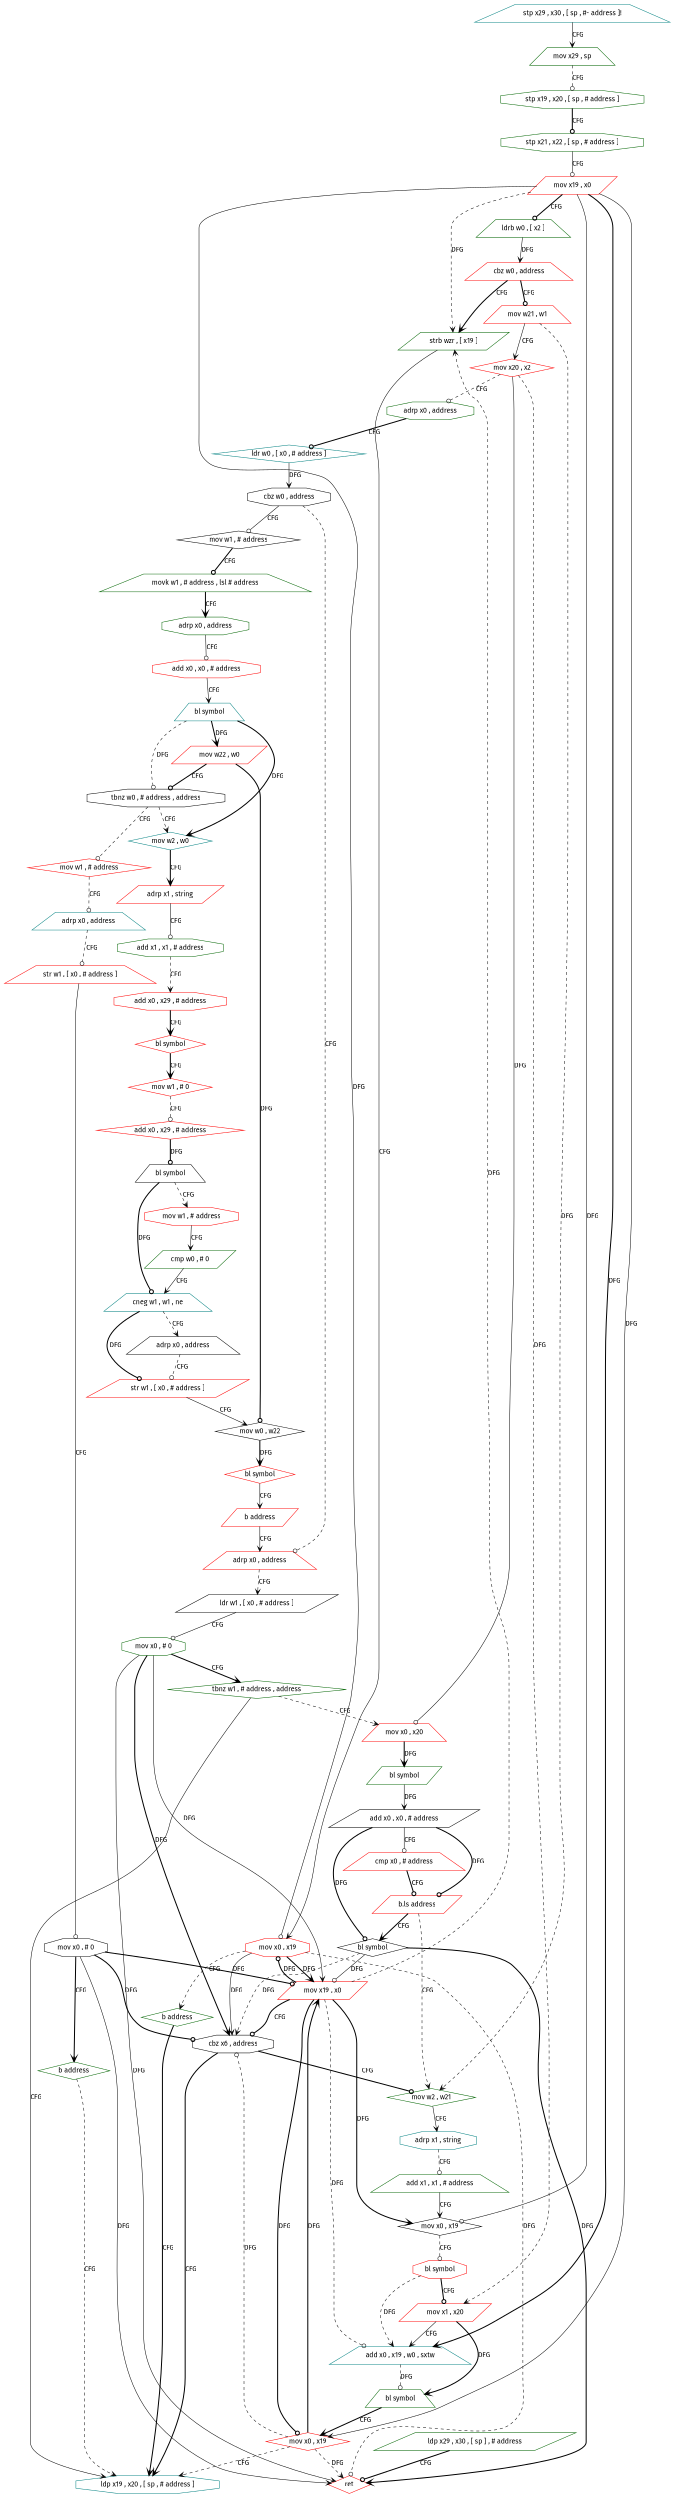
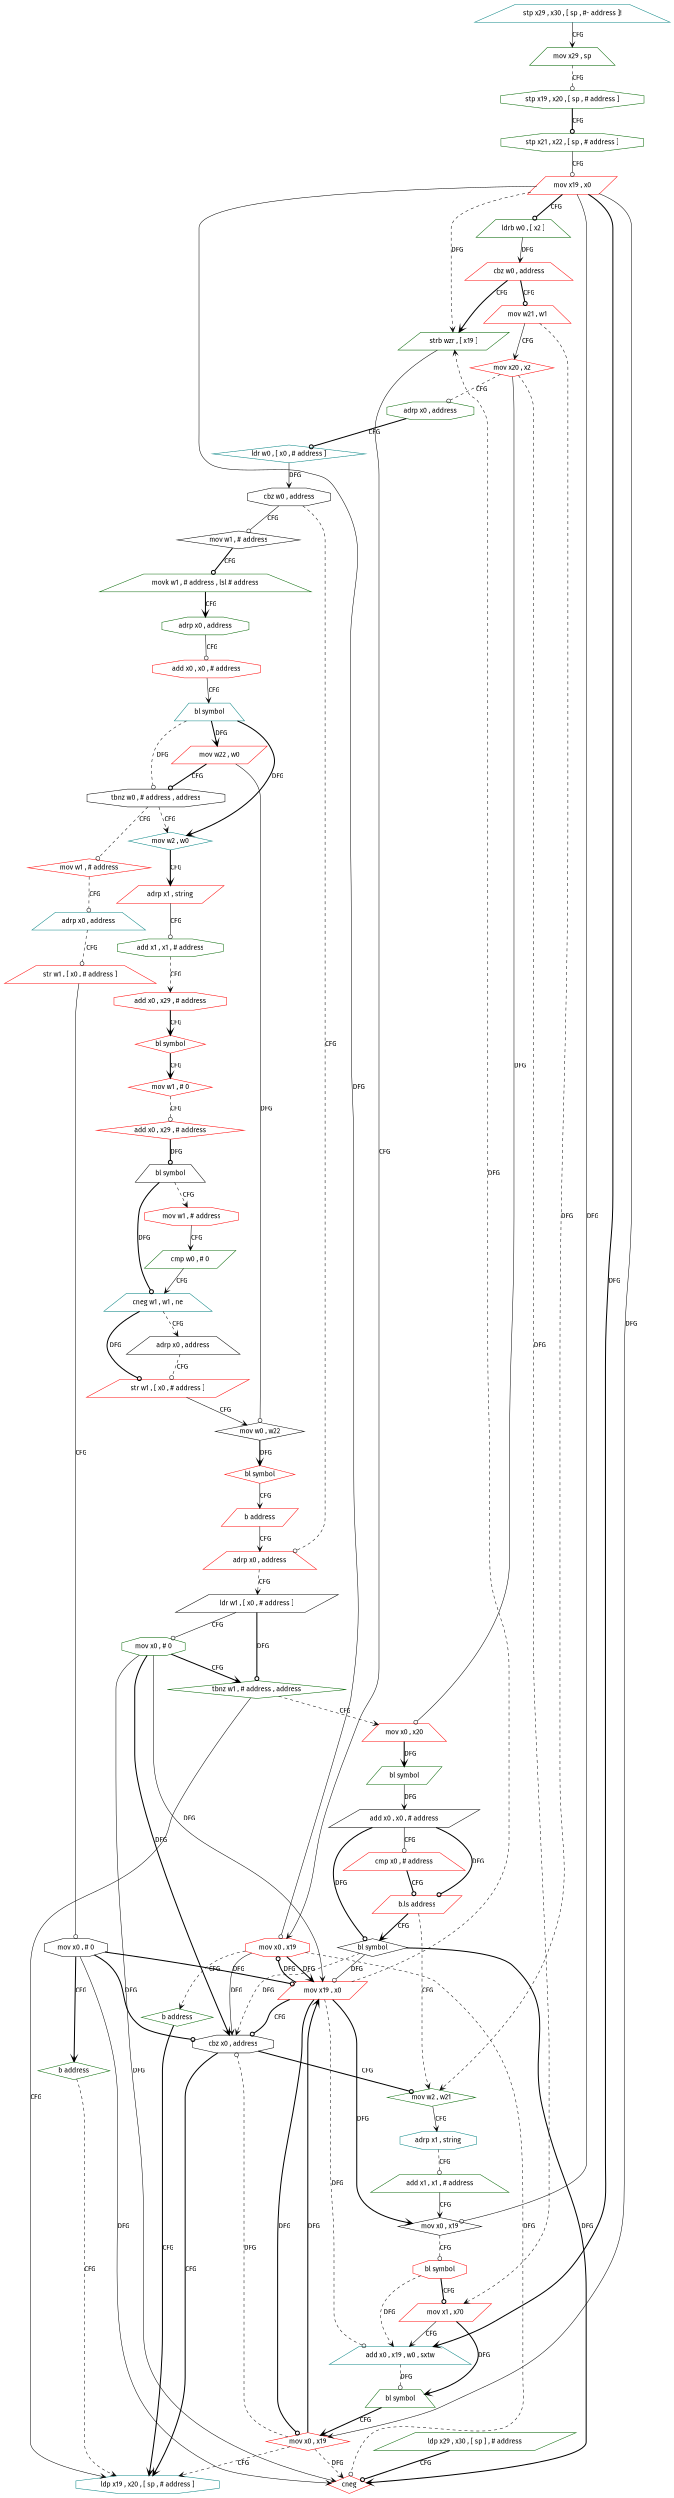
edge "mov w22 , w0" -> "mov w0 , w22": style bold -> solid
edge "ldr w1 , [ x0 , # address ]" -> "tbnz w1 , # address , address": added, label "DFG"
node "cbz x6 , address": label "cbz x6 , address" -> "cbz x0 , address"
node "mov x1 , x20": label "mov x1 , x20" -> "mov x1 , x70"
node "ret": label "ret" -> "cneg"
